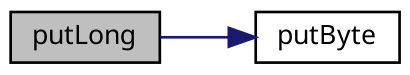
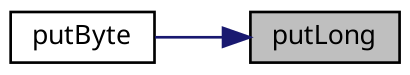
edge "putLong" -> "putByte": reversed
